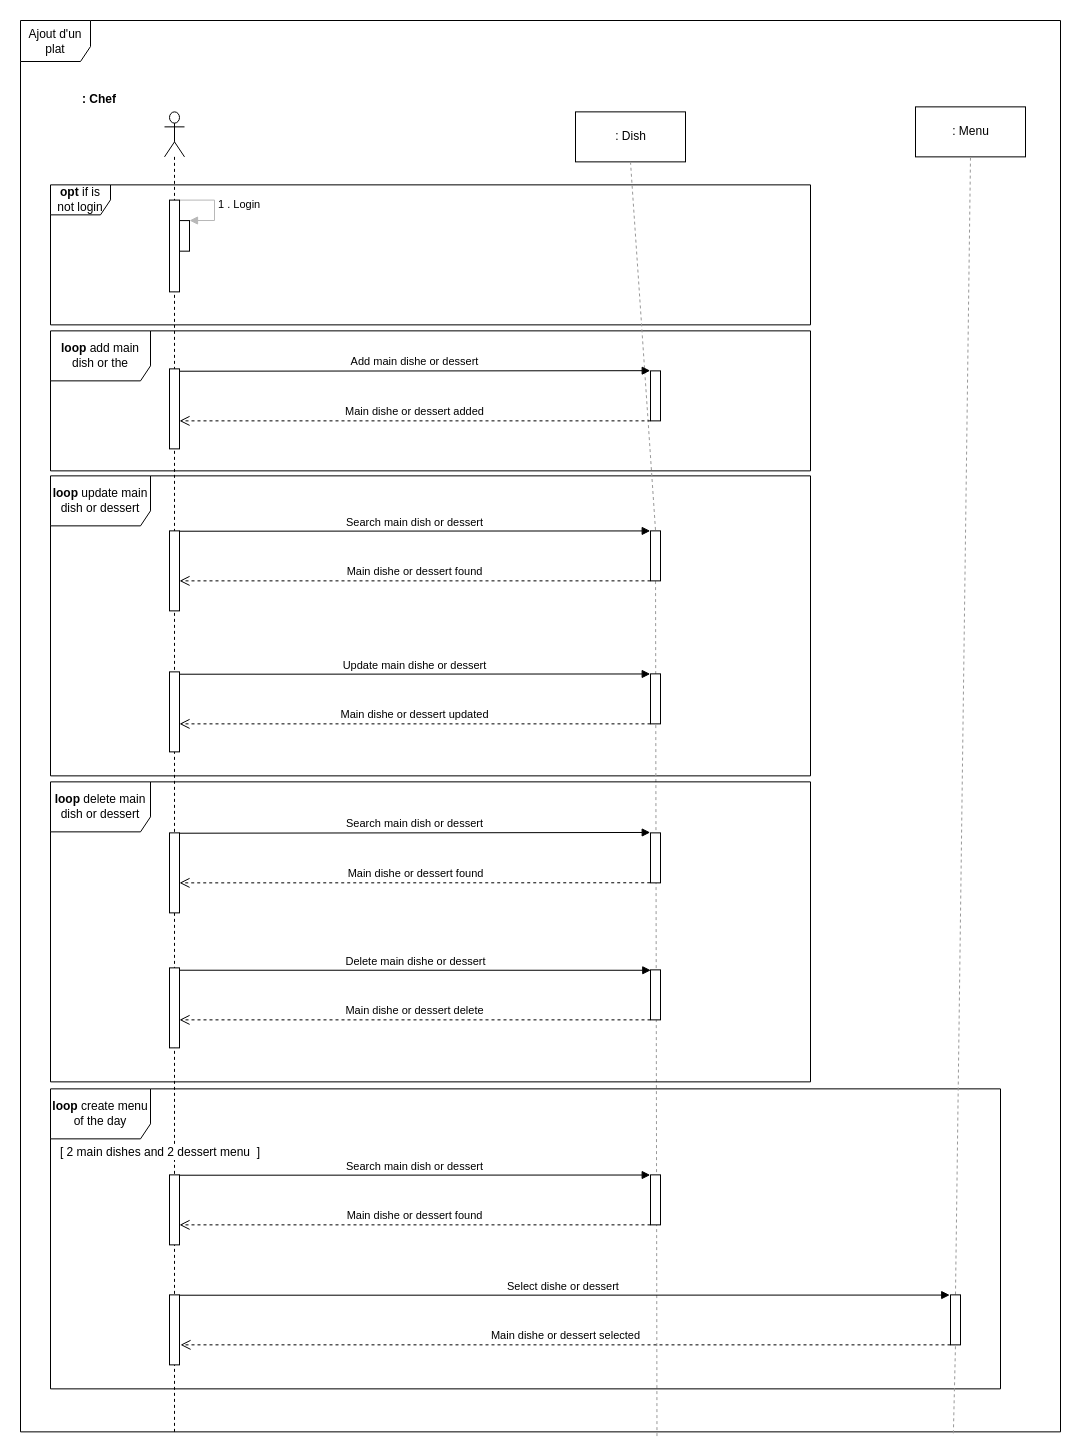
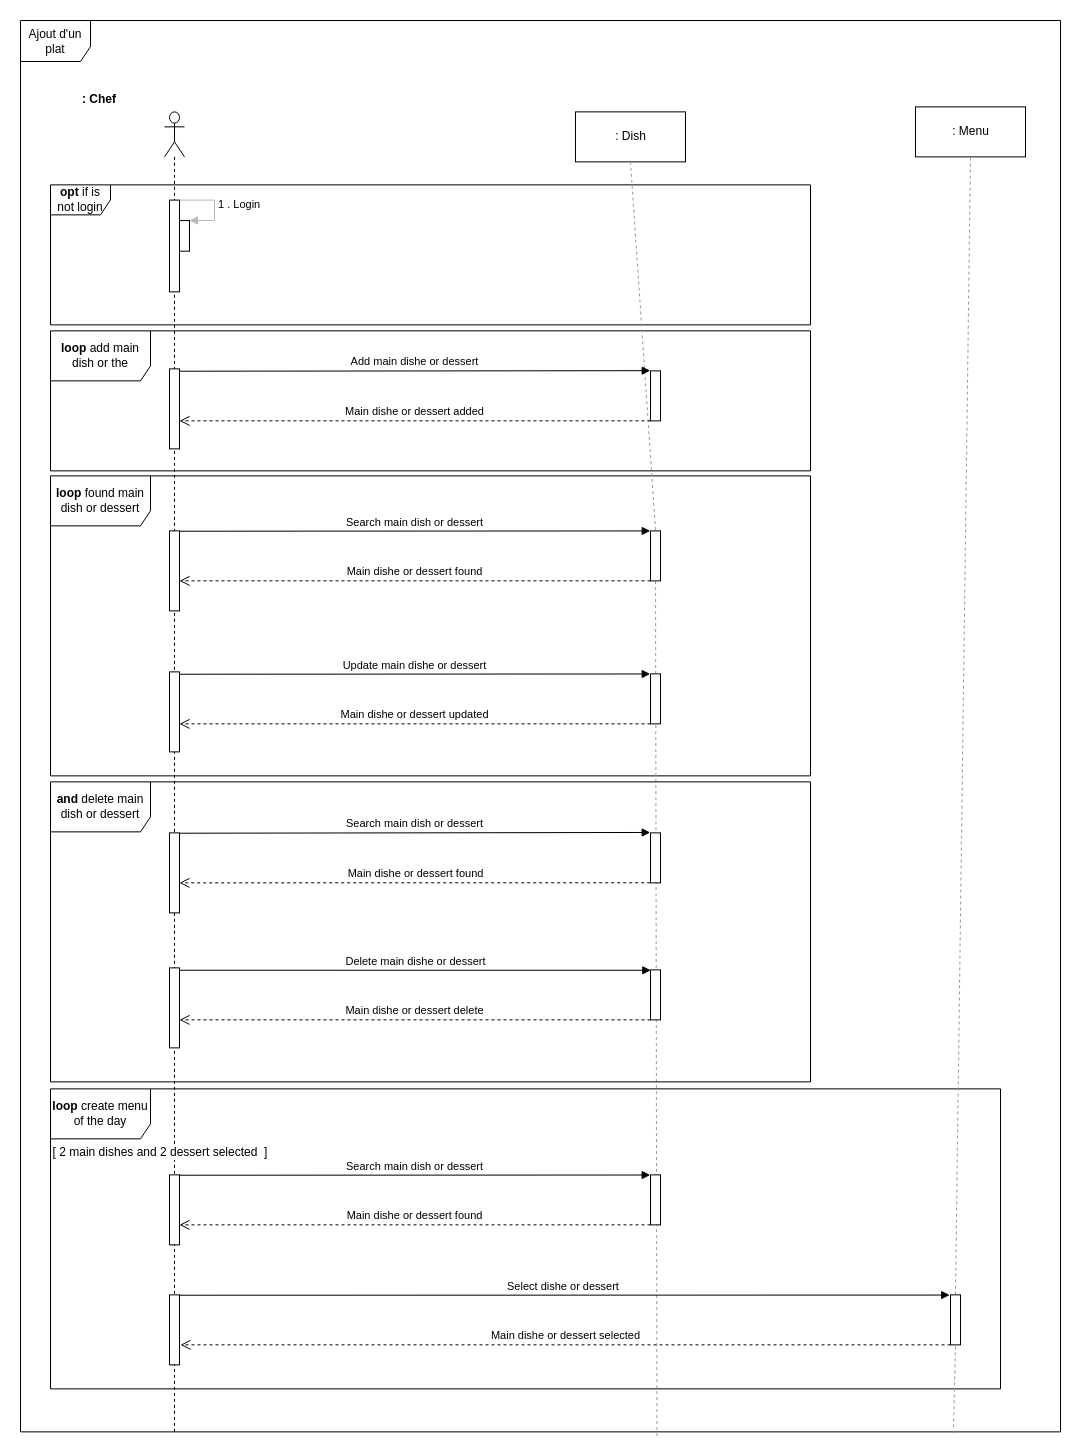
node "loop update main dish or dessert": label "loop update main dish or dessert" -> "loop found main dish or dessert"
node "loop delete main dish or dessert": label "loop delete main dish or dessert" -> "and delete main dish or dessert"
node "[ 2 main dishes and 2 dessert menu ]": label "[ 2 main dishes and 2 dessert menu ]" -> "[ 2 main dishes and 2 dessert selected ]"
